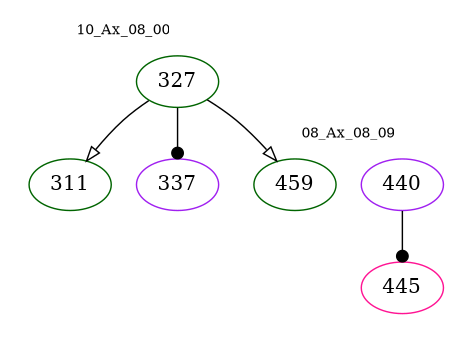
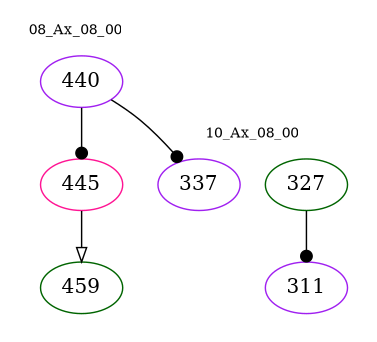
edge "327" -> "311": arrowhead onormal -> dot
edge "327" -> "337": now "440" -> "337"
edge "327" -> "459": now "445" -> "459"
cluster "08_Ax_08_09": label "08_Ax_08_09" -> "08_Ax_08_00"
node "311": color darkgreen -> purple
